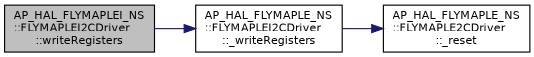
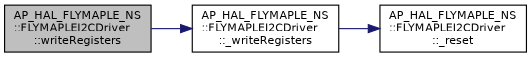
node "AP_HAL_FLYMAPLEI_NS ::FLYMAPLEI2CDriver ::writeRegisters": label "AP_HAL_FLYMAPLEI_NS ::FLYMAPLEI2CDriver ::writeRegisters" -> "AP_HAL_FLYMAPLE_NS ::FLYMAPLEI2CDriver ::writeRegisters"
node "AP_HAL_FLYMAPLE_NS ::FLYMAPLE2CDriver ::_reset": label "AP_HAL_FLYMAPLE_NS ::FLYMAPLE2CDriver ::_reset" -> "AP_HAL_FLYMAPLE_NS ::FLYMAPLEI2CDriver ::_reset"
